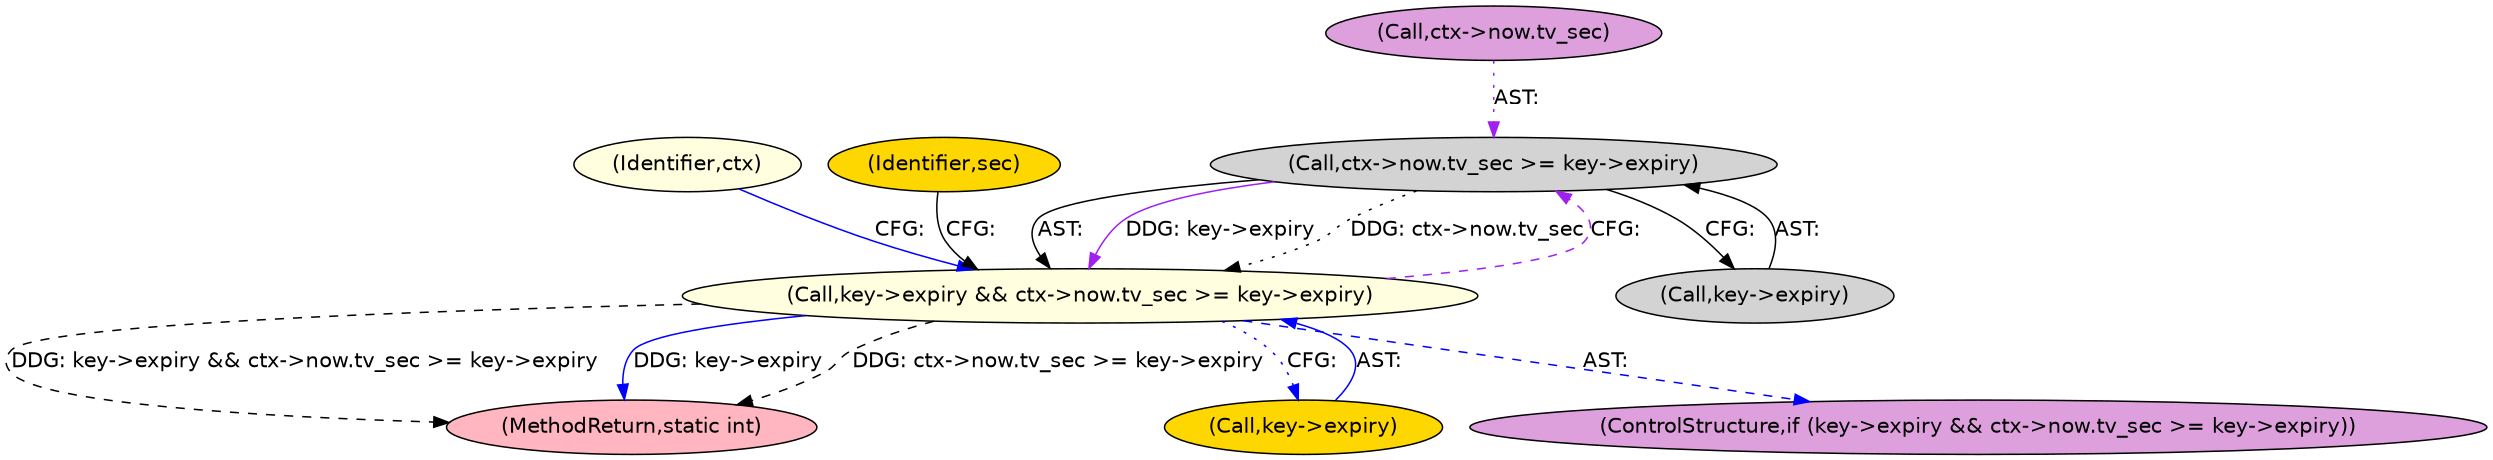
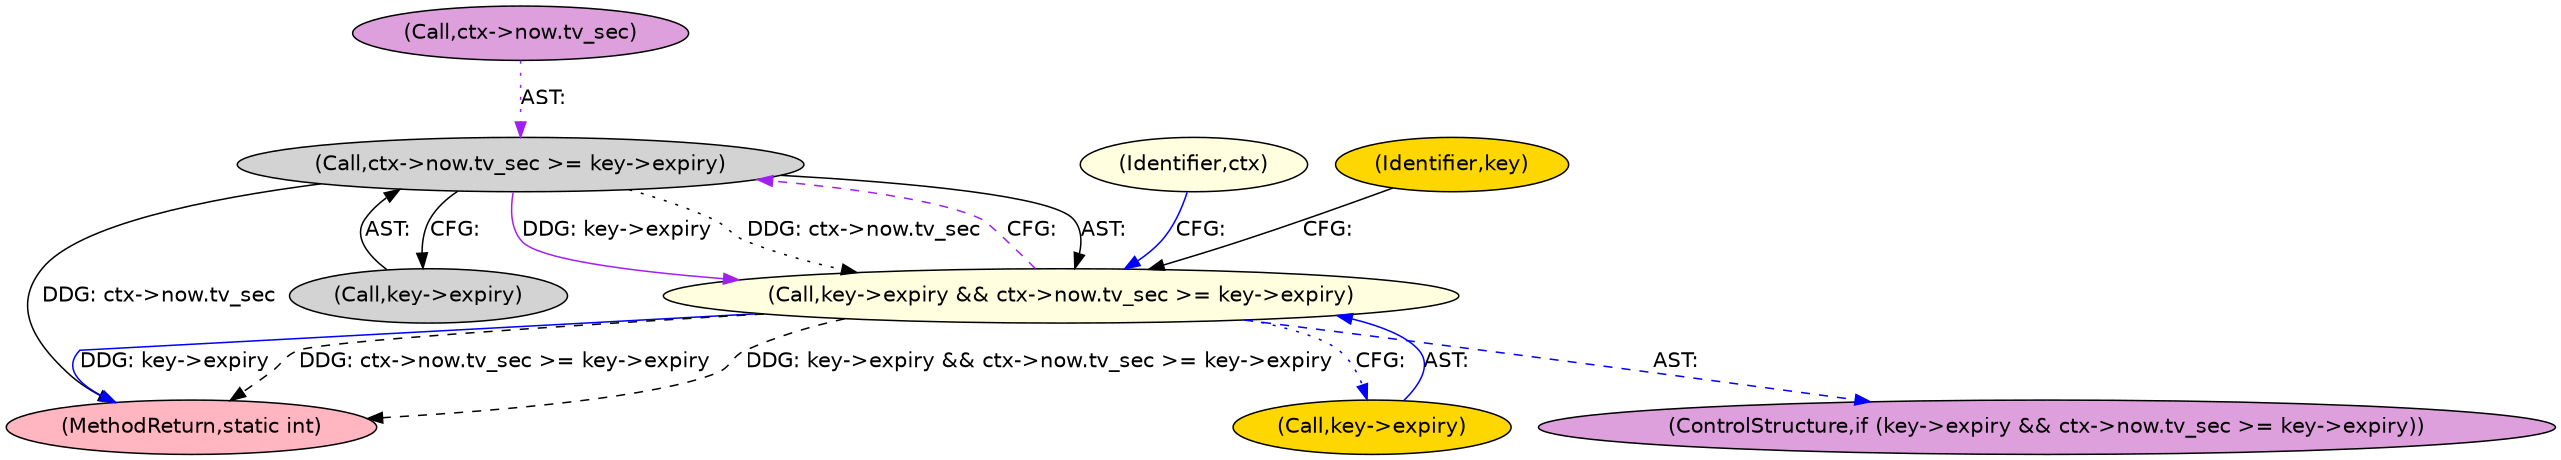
node "(Identifier,sec)": label "(Identifier,sec)" -> "(Identifier,key)"
edge "(Call,ctx->now.tv_sec >= key->expiry)" -> "(MethodReturn,static int)": added, label "DDG: ctx->now.tv_sec"
